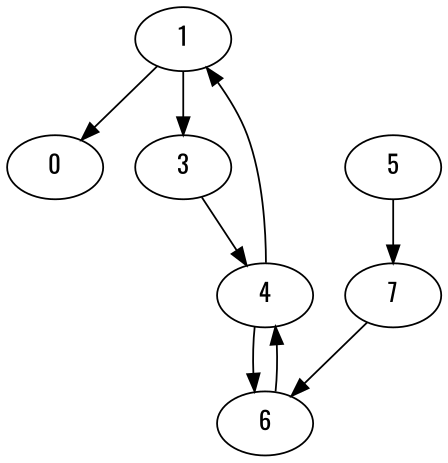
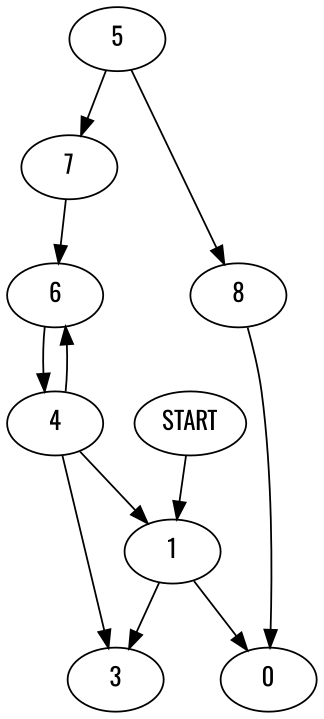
edge "3" -> "4": reversed
node "8": added
node "START": added
